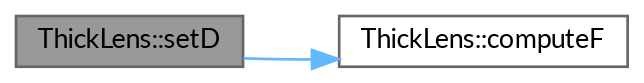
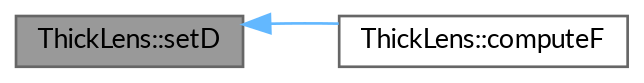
edge "ThickLens::setD" -> "ThickLens::computeF": reversed
